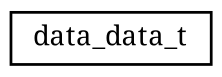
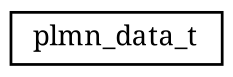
node "data_data_t": label "data_data_t" -> "plmn_data_t"
